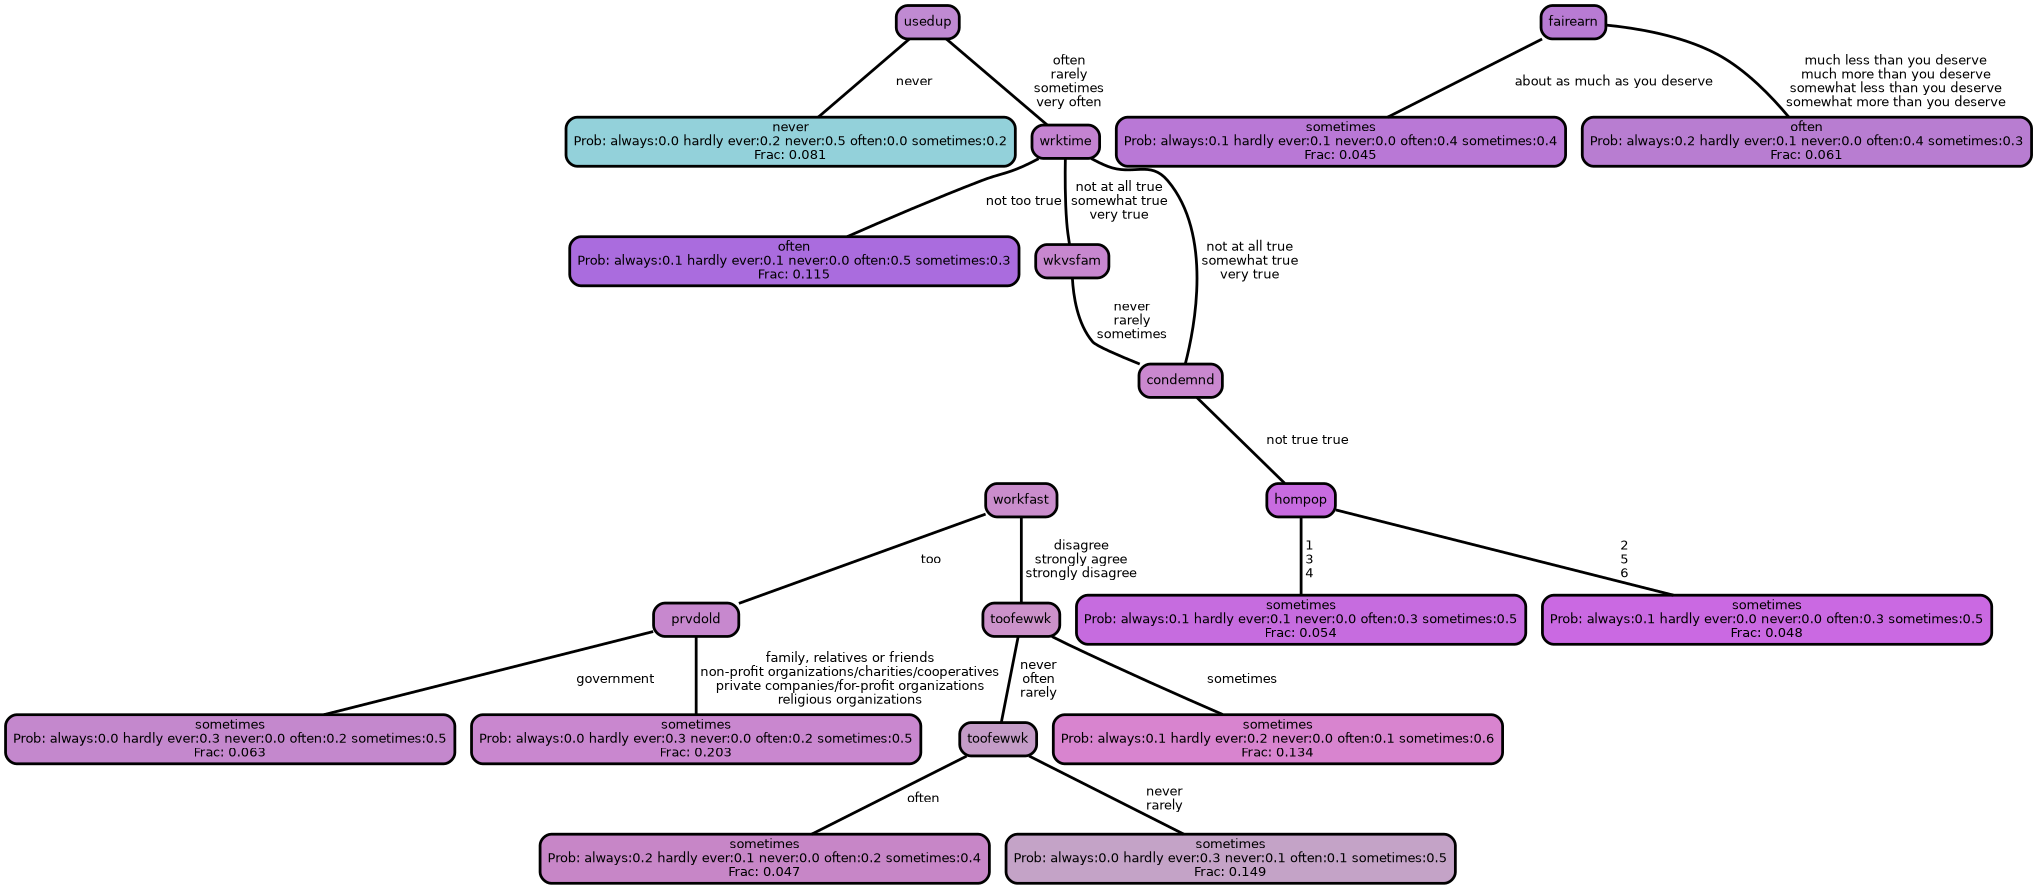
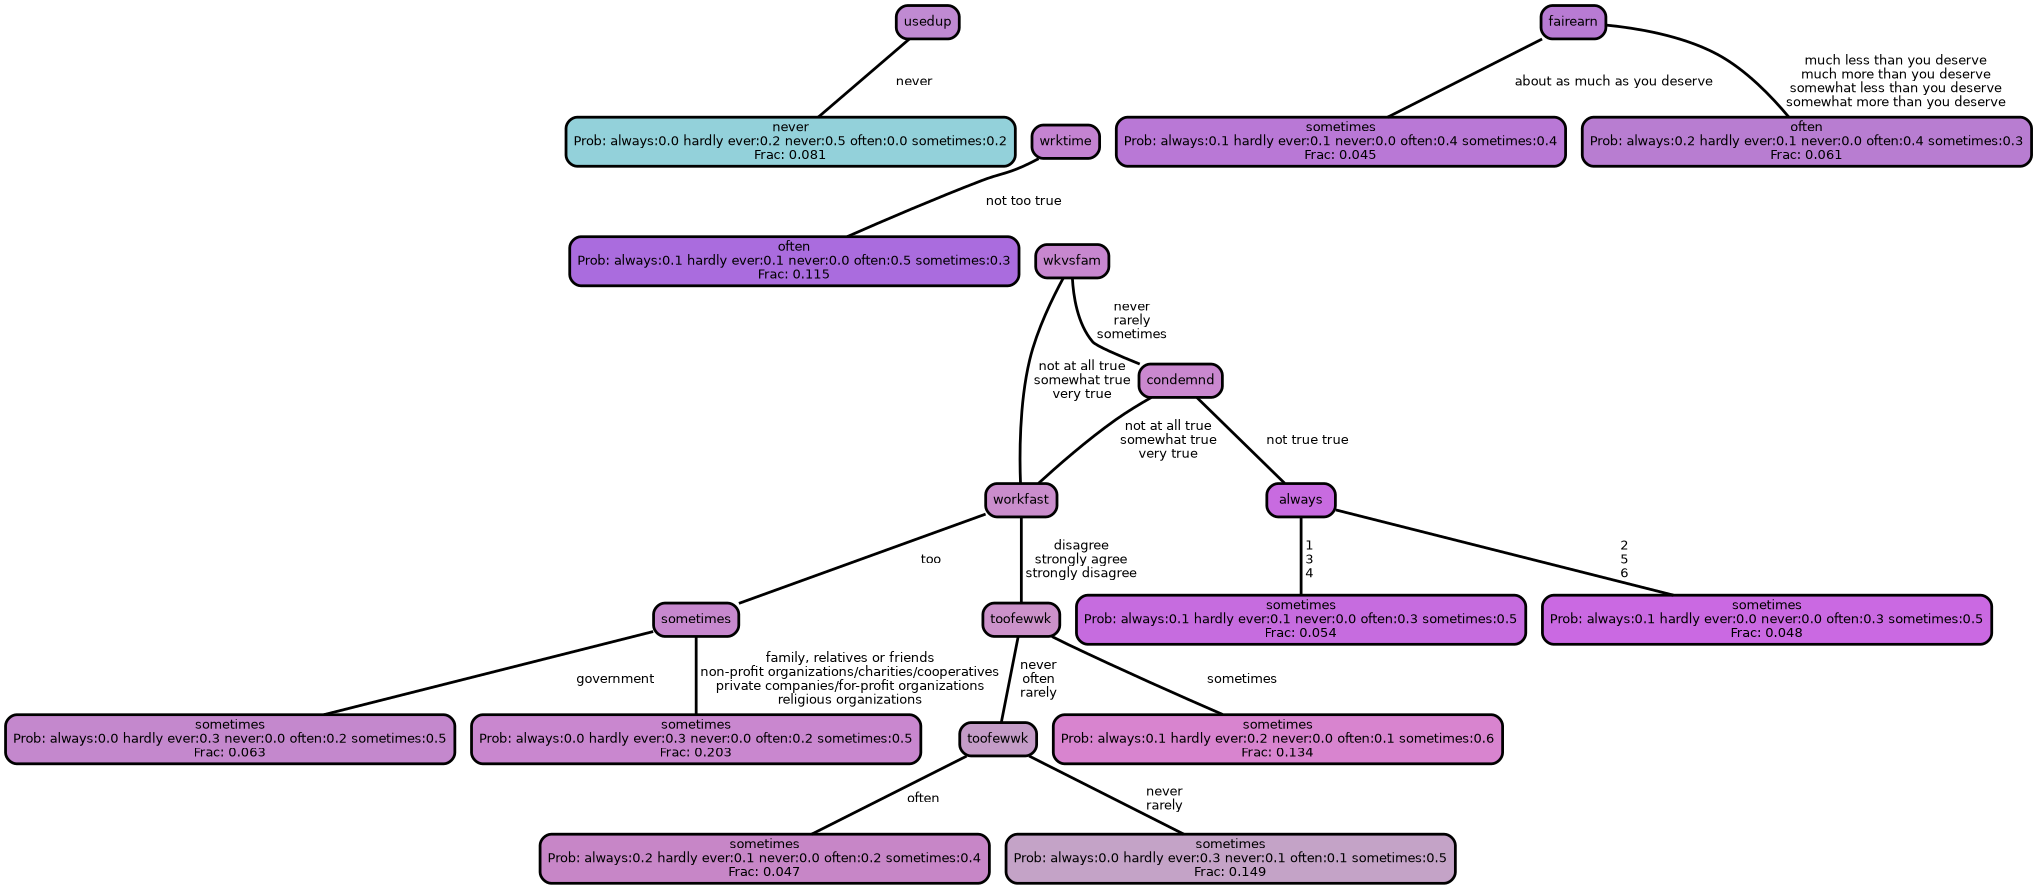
edge "usedup" -- "wrktime": removed, label "often rarely sometimes very often"
edge "wrktime" -- "wkvsfam": now "workfast" -- "wkvsfam"
edge "wrktime" -- "condemnd": now "workfast" -- "condemnd"
node "hompop": label "hompop" -> "always"
node "prvdold": label "prvdold" -> "sometimes"
